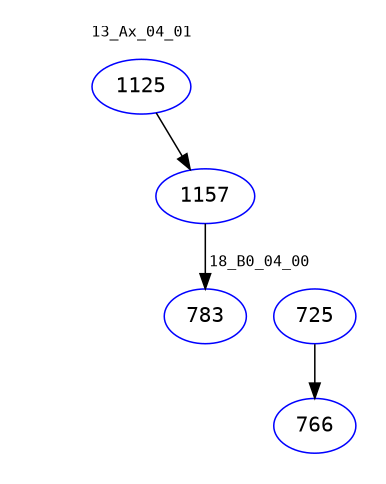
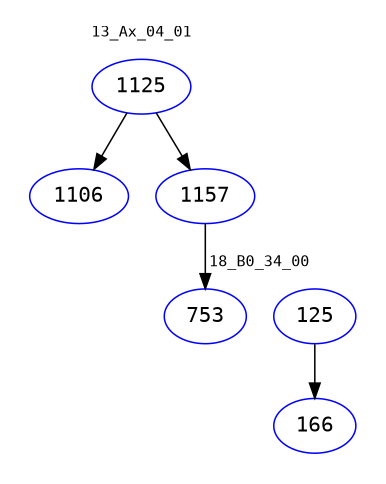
node "1106": added
cluster "18_B0_04_00": label "18_B0_04_00" -> "18_B0_34_00"
node "783": label "783" -> "753"
node "725": label "725" -> "125"
node "766": label "766" -> "166"
